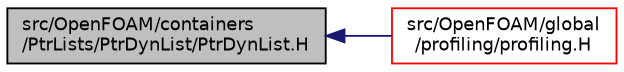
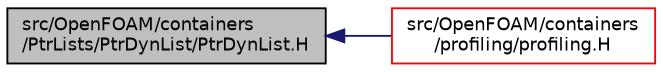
node "src/OpenFOAM/global /profiling/profiling.H": label "src/OpenFOAM/global /profiling/profiling.H" -> "src/OpenFOAM/containers /profiling/profiling.H"
